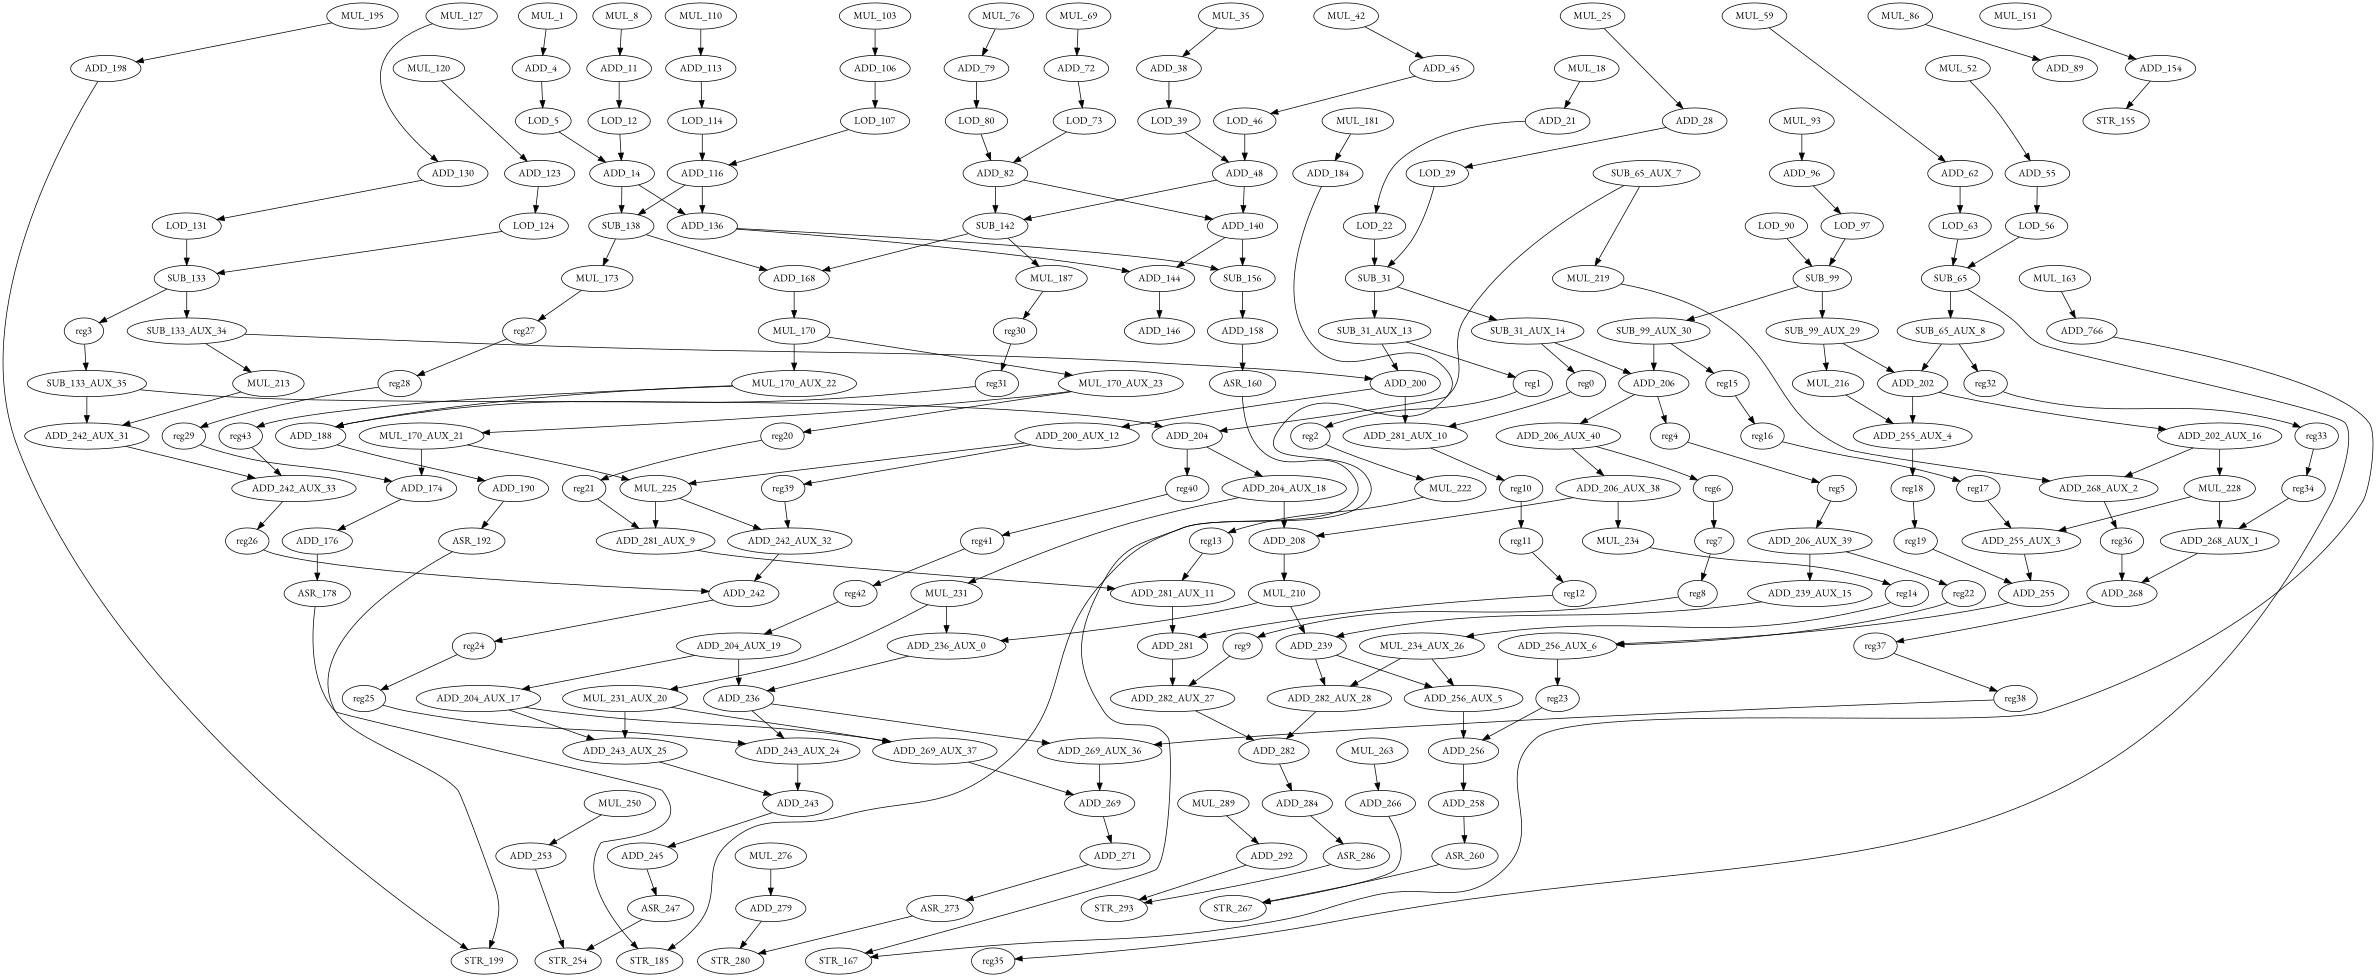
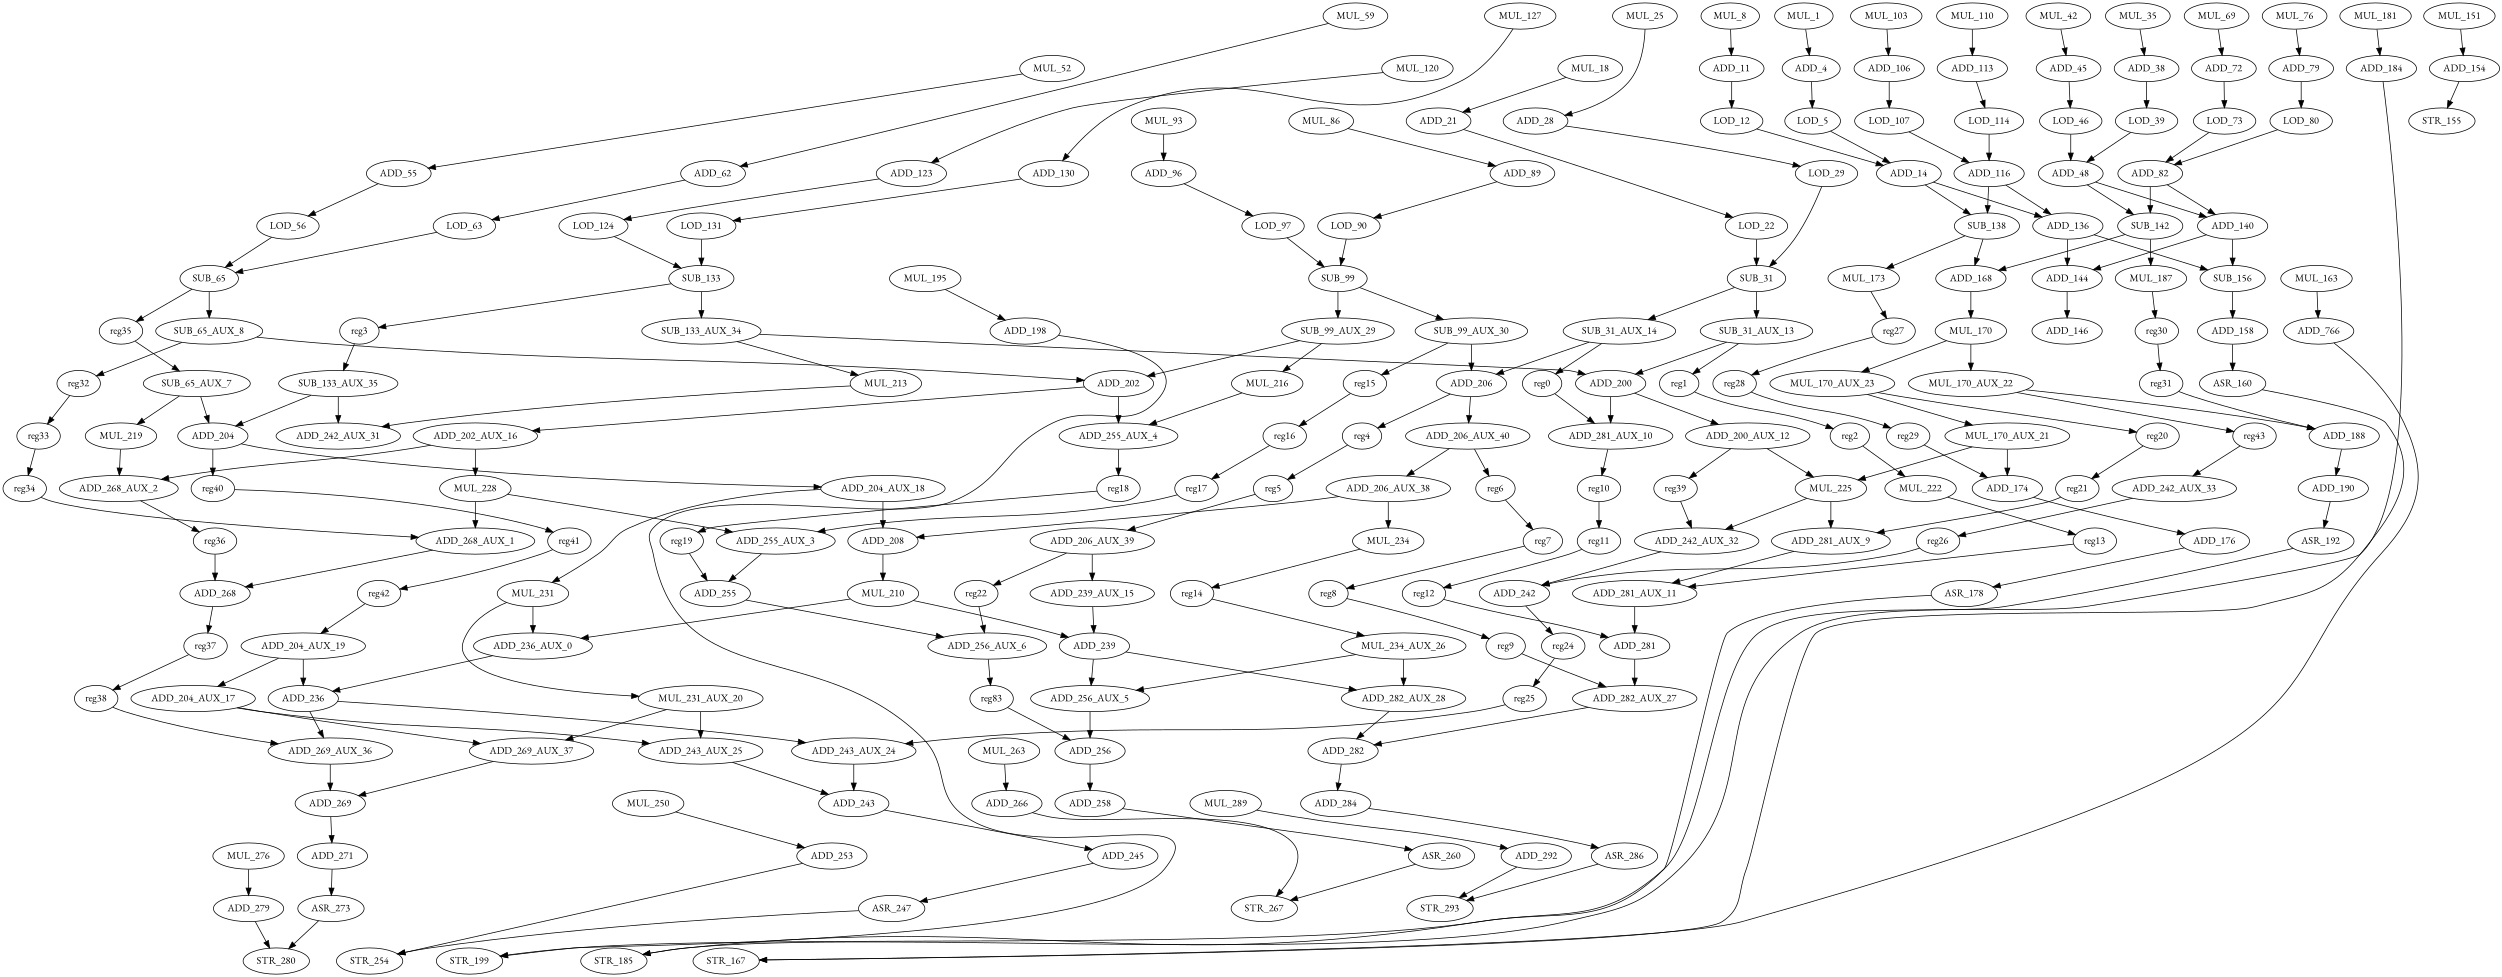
edge "ADD_89" -> "LOD_90": added
edge "reg35" -> "SUB_65_AUX_7": added
edge "ADD_242_AUX_31" -> "ADD_242_AUX_33": removed
node "reg23": label "reg23" -> "reg83"
